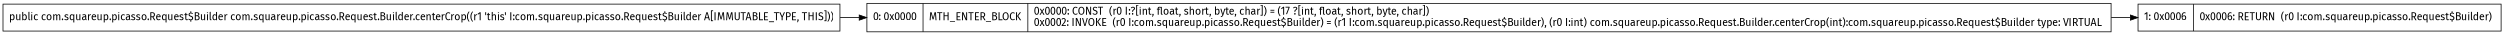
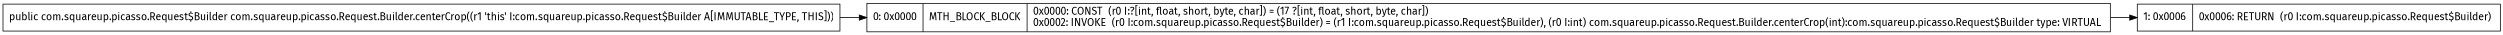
node "0: 0x0000": text "MTH_ENTER_BLOCK" -> "MTH_BLOCK_BLOCK"
